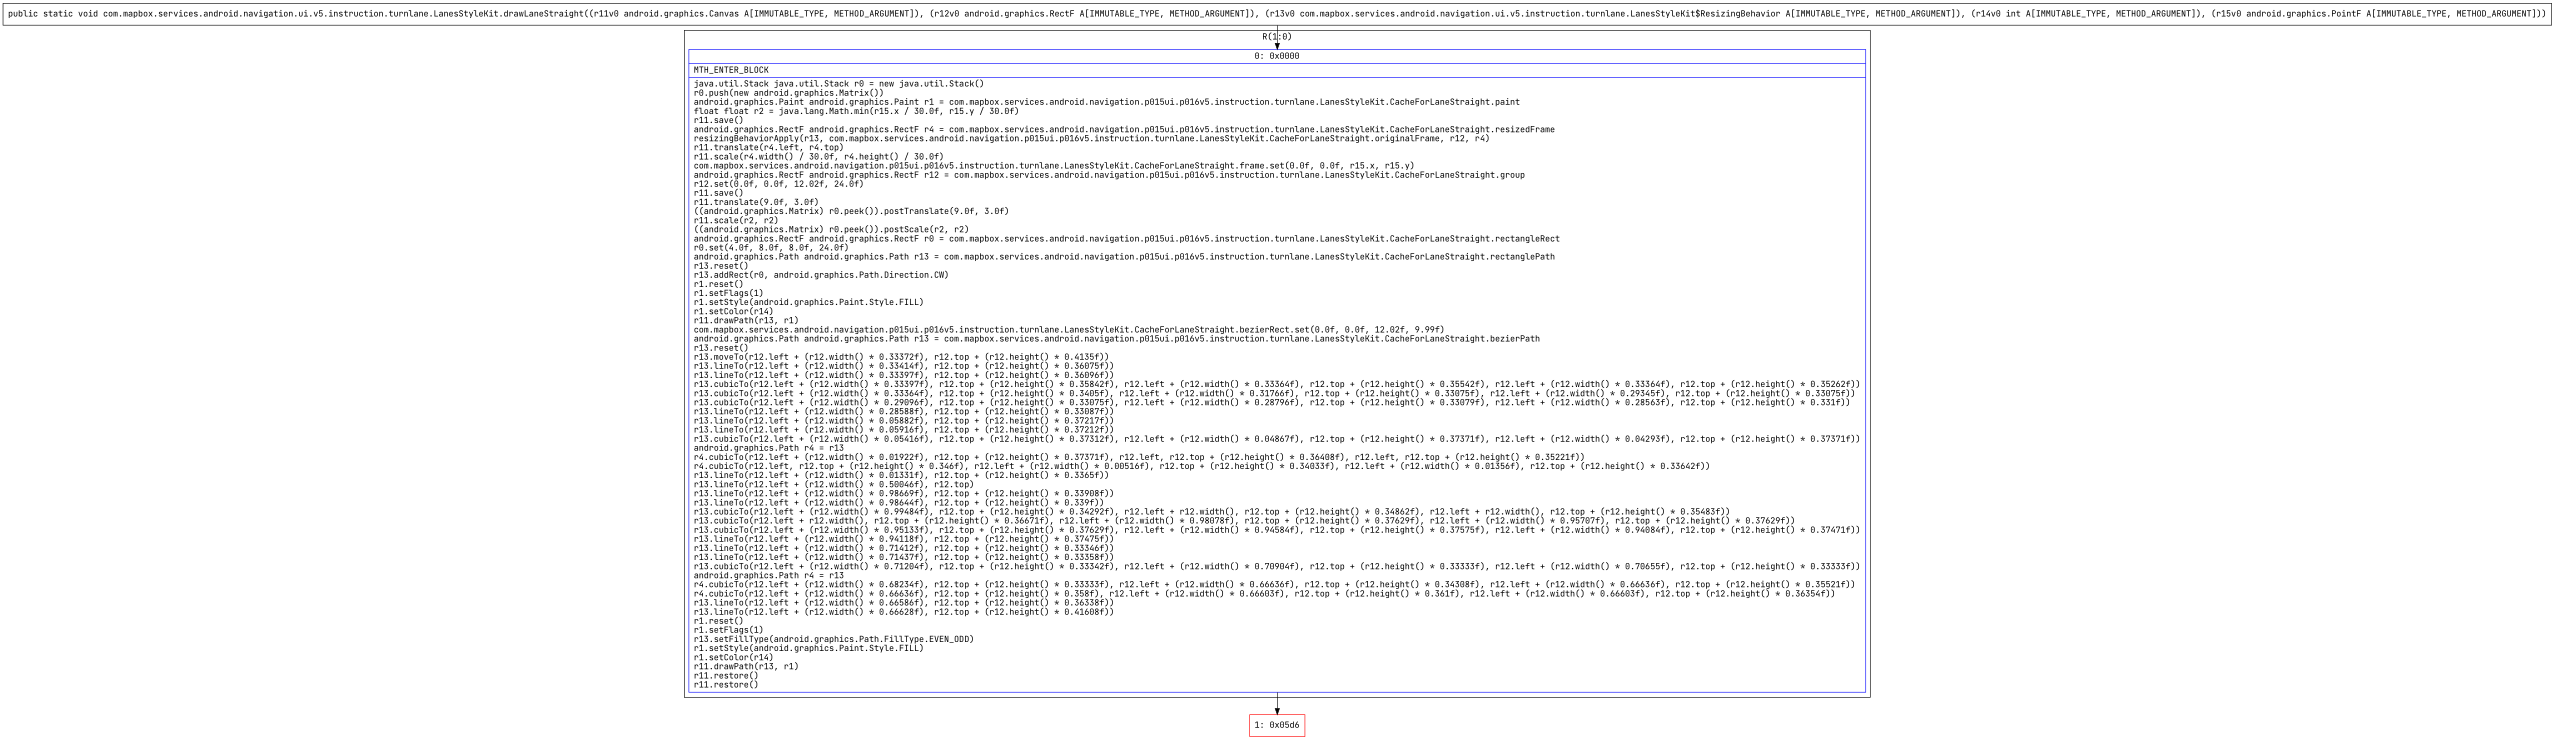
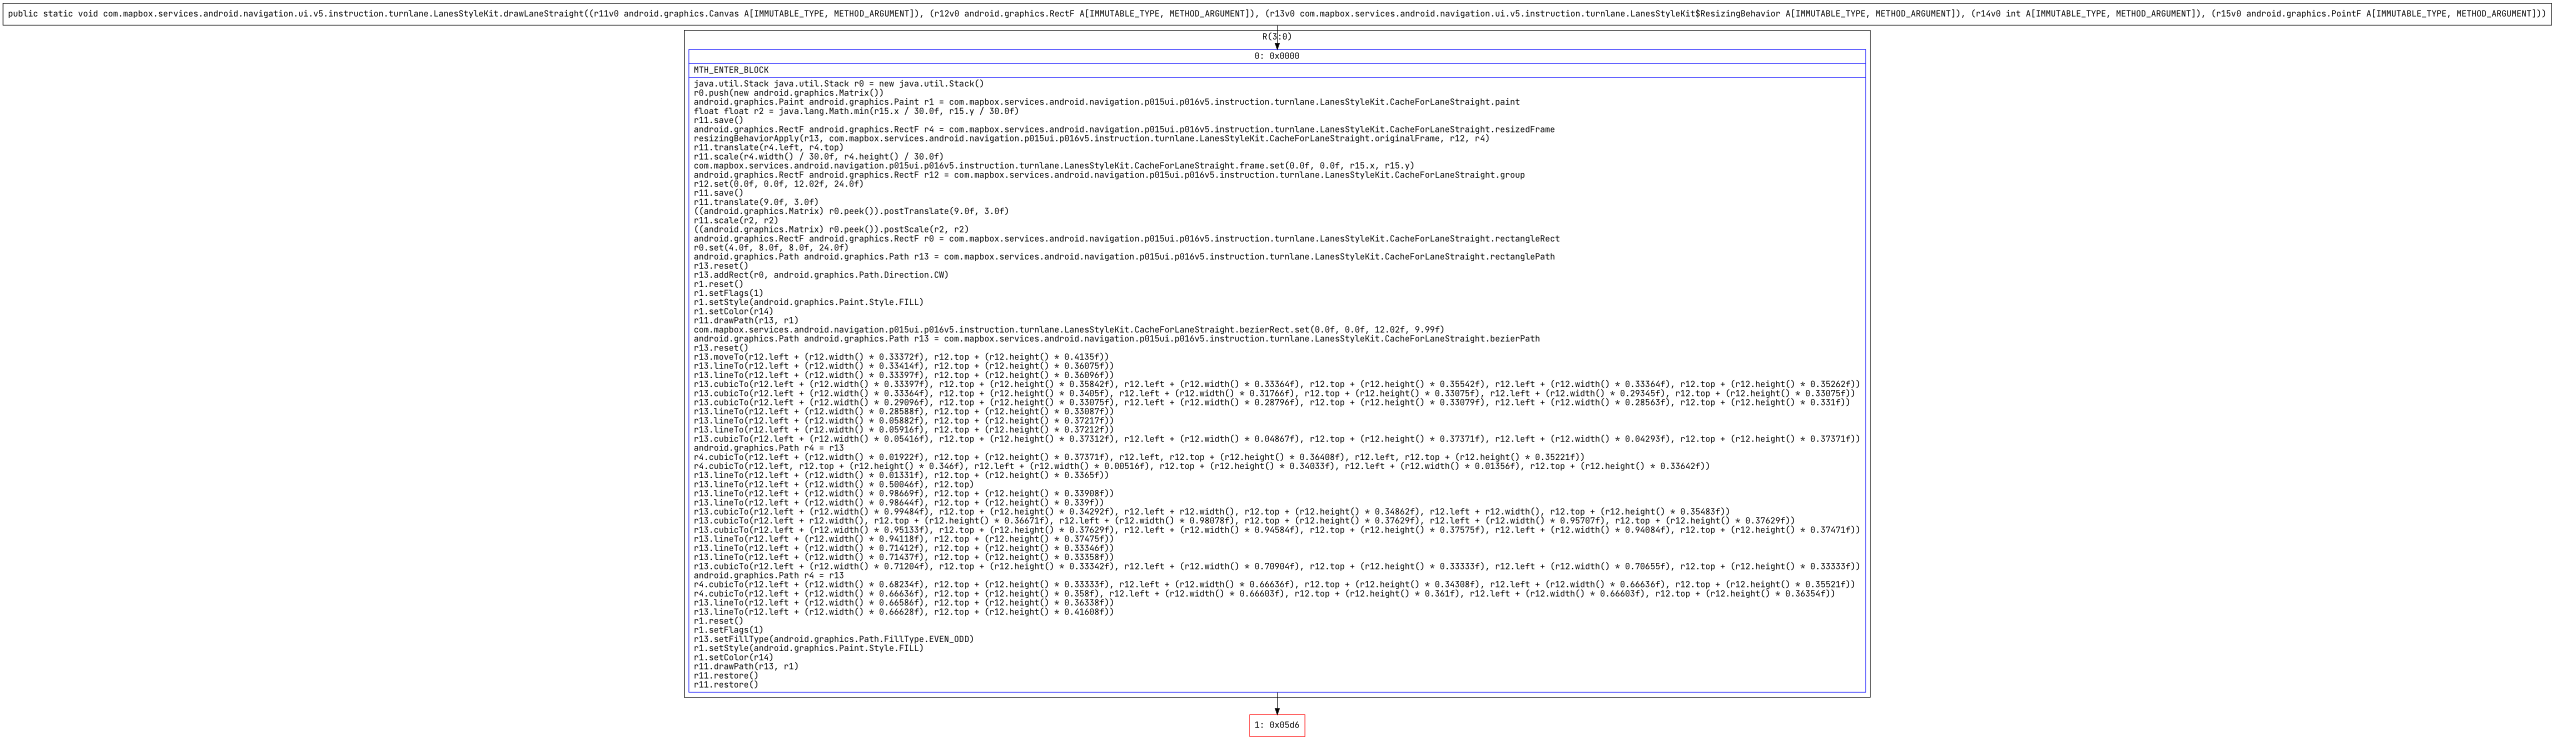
cluster "R(1:0)": label "R(1:0)" -> "R(3:0)"
